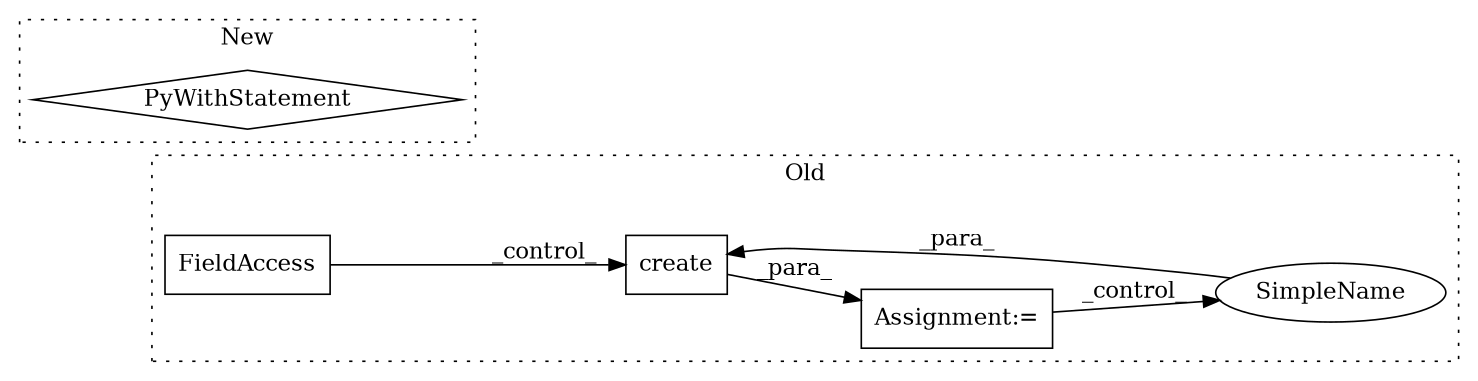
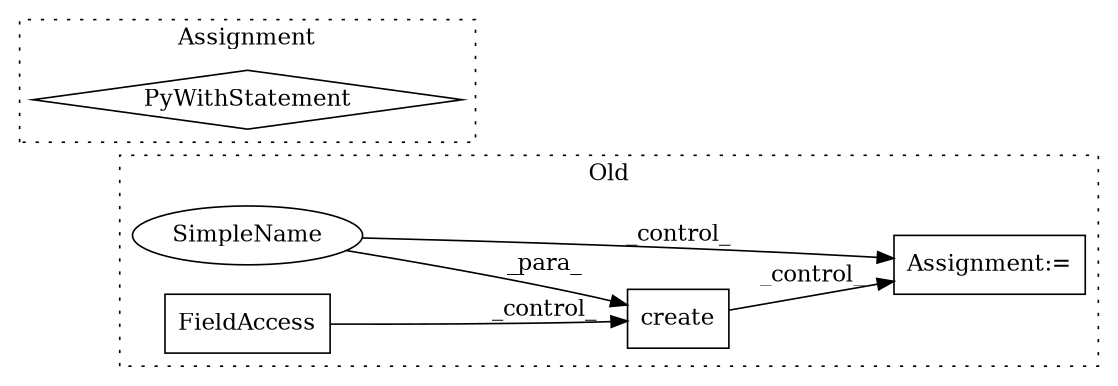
cluster "New": label "New" -> "Assignment"
edge "create" -> "Assignment:=": label "_para_" -> "_control_"
edge "Assignment:=" -> "SimpleName": reversed
